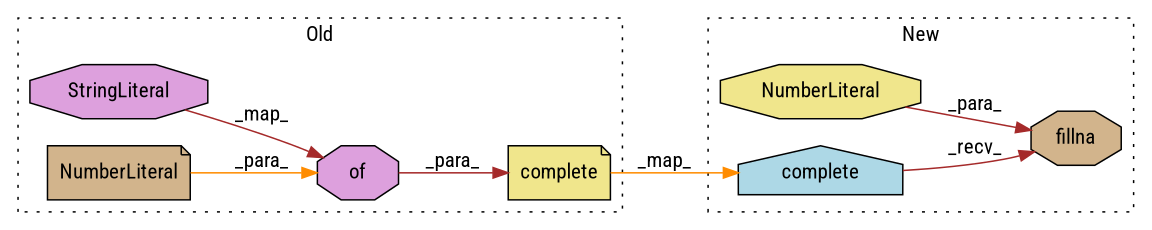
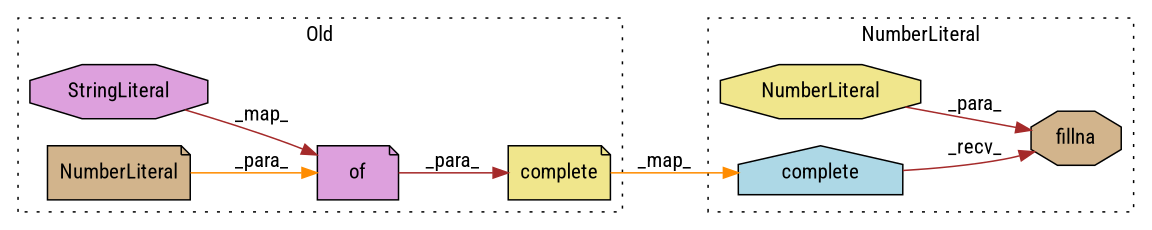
cluster "New": label "New" -> "NumberLiteral"
node "of": shape octagon -> note
